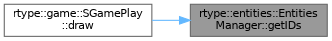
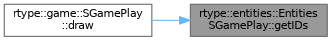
node "rtype::entities::Entities Manager::getIDs": label "rtype::entities::Entities Manager::getIDs" -> "rtype::entities::Entities SGamePlay::getIDs"
